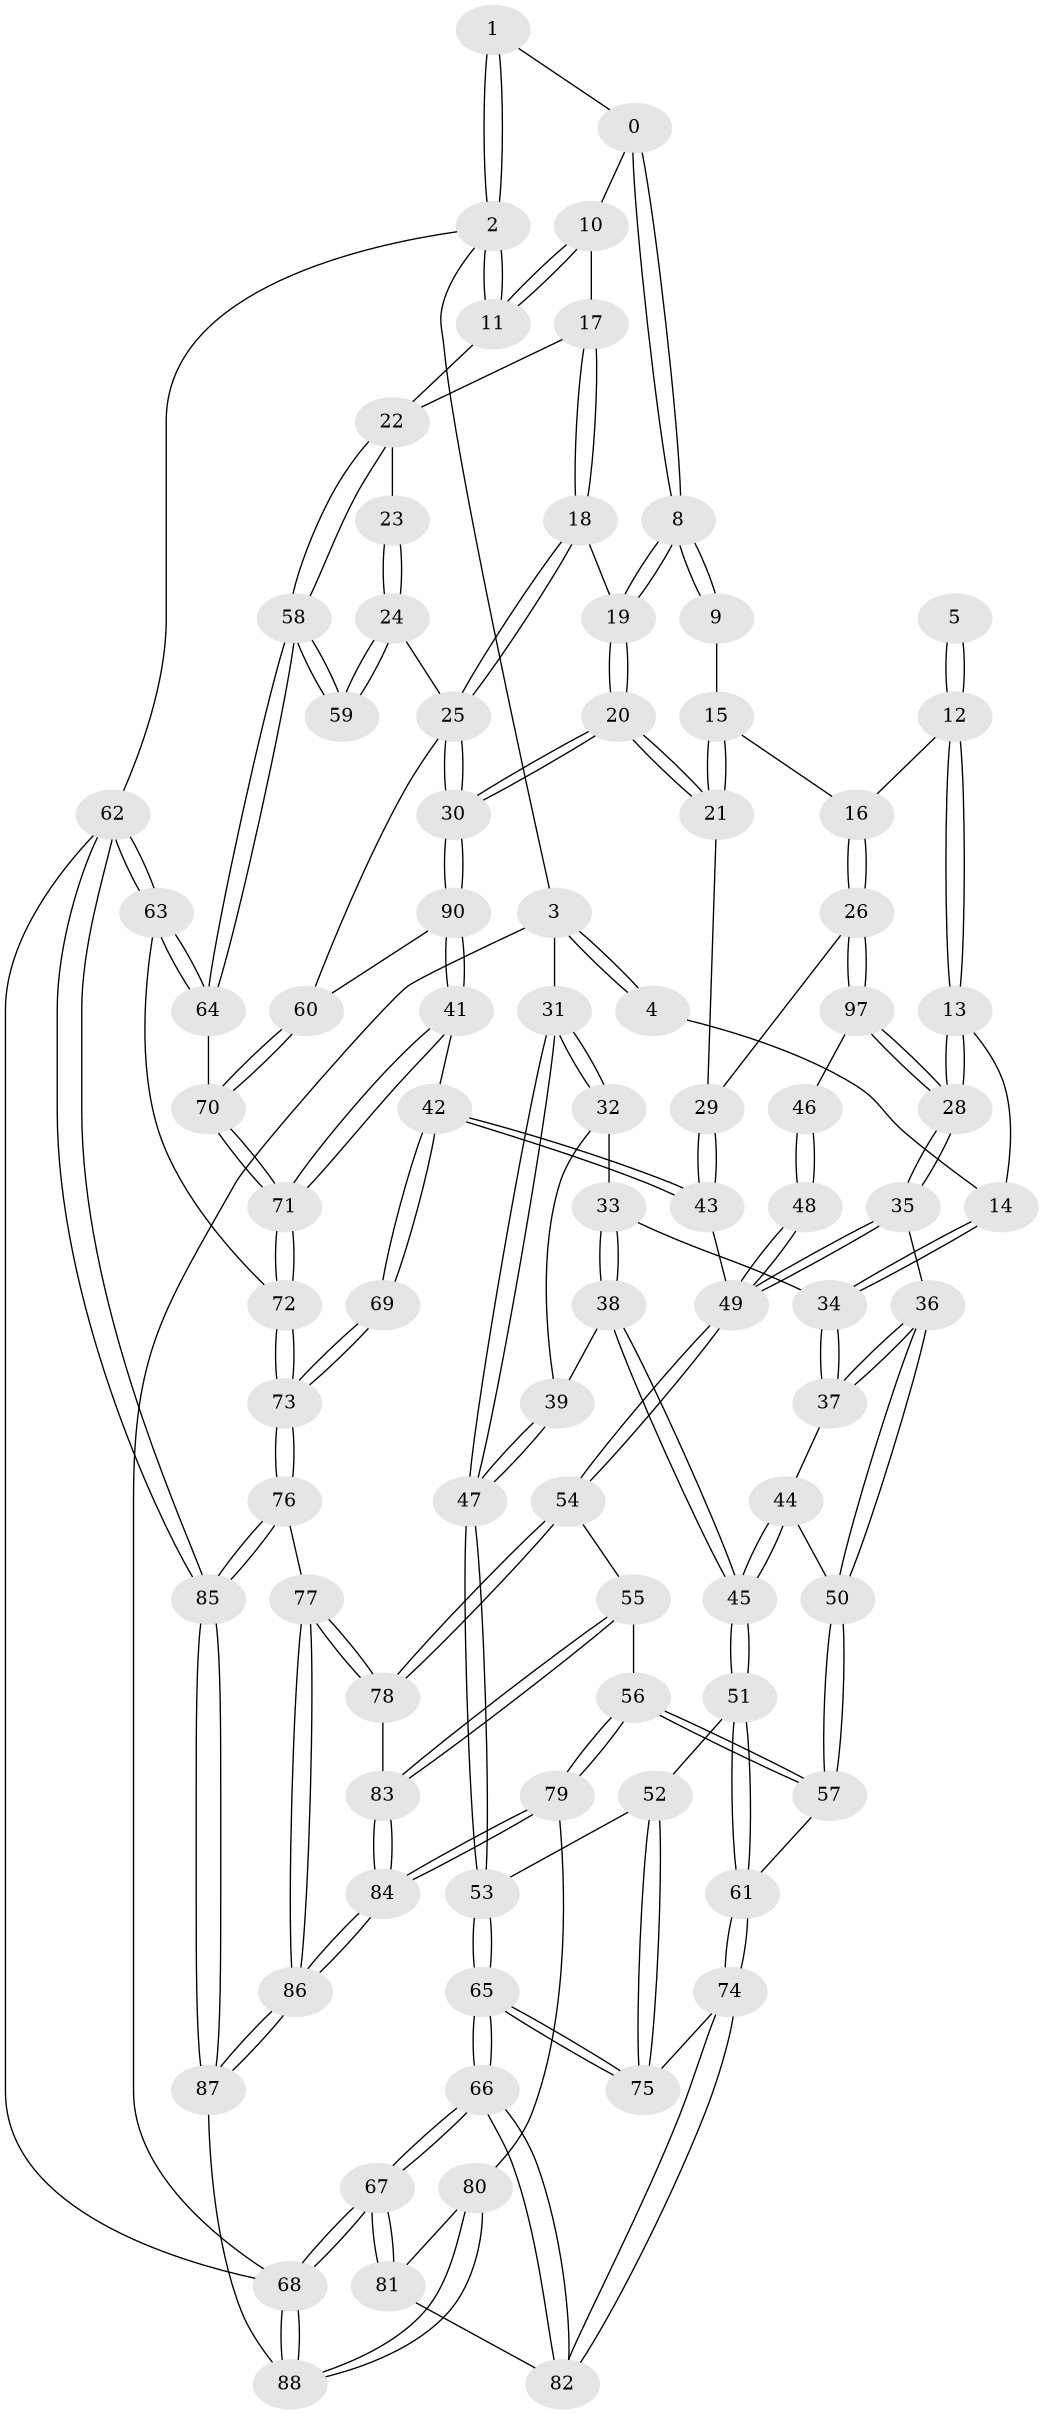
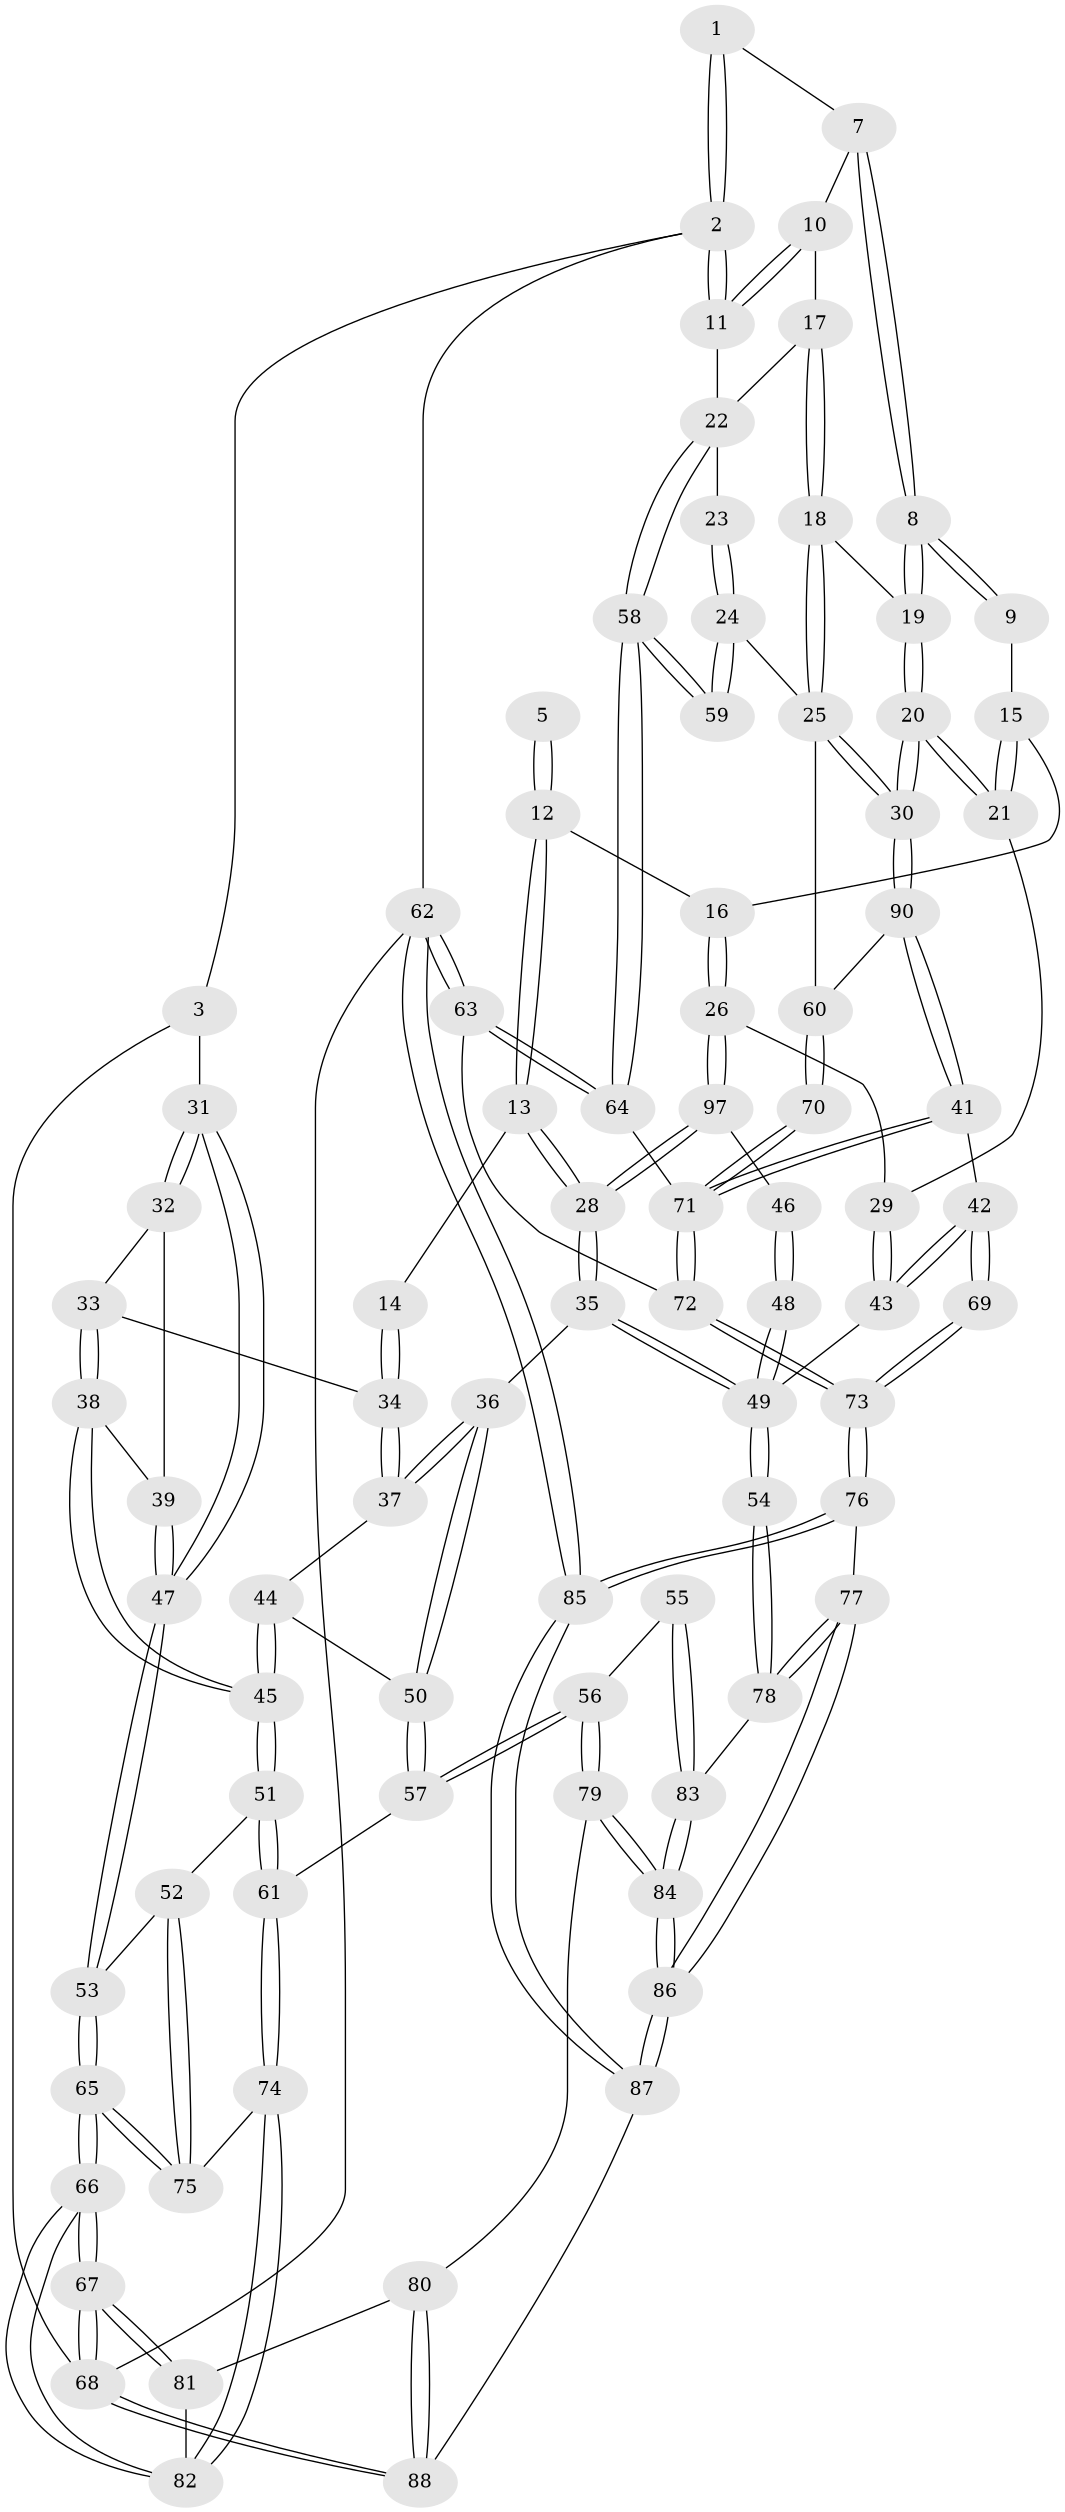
node "0": label "0" -> "7"
node "4": removed
edge "64" -- "70": now "64" -- "71"
edge "54" -- "55": removed
